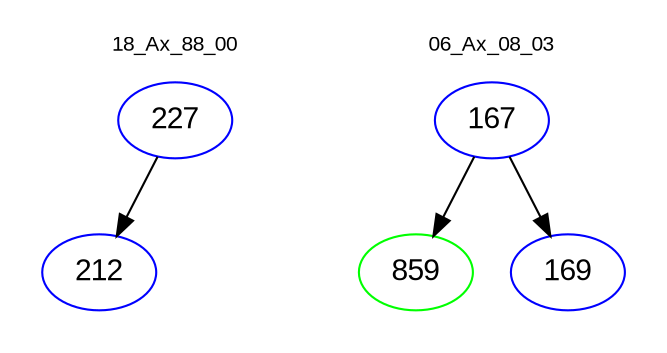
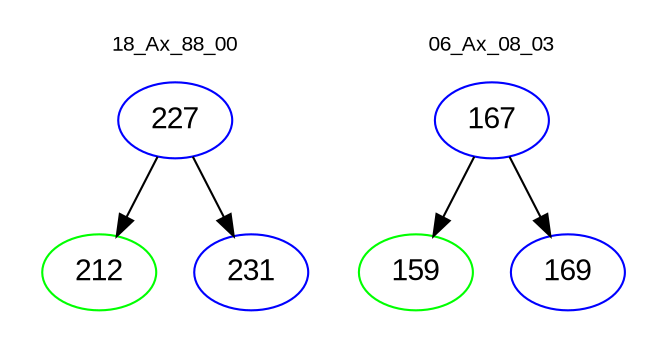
node "212": color blue -> green
node "231": added
node "859": label "859" -> "159"
